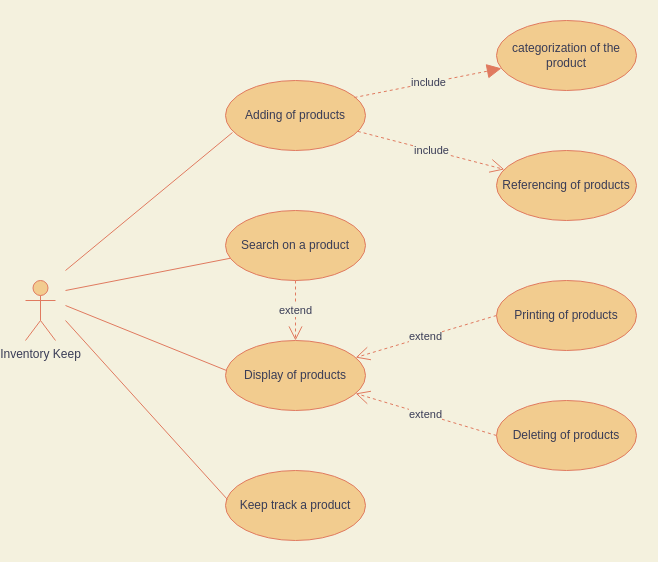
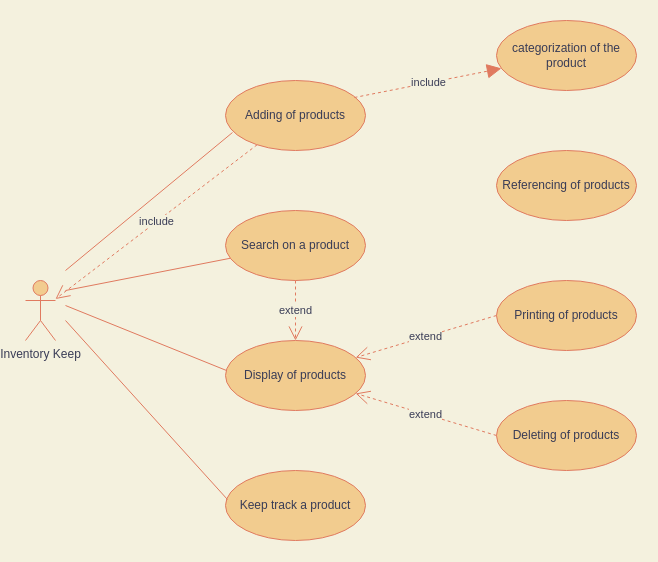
edge "Adding of products" -> "Referencing of products": now "Adding of products" -> "Inventory Keep"
